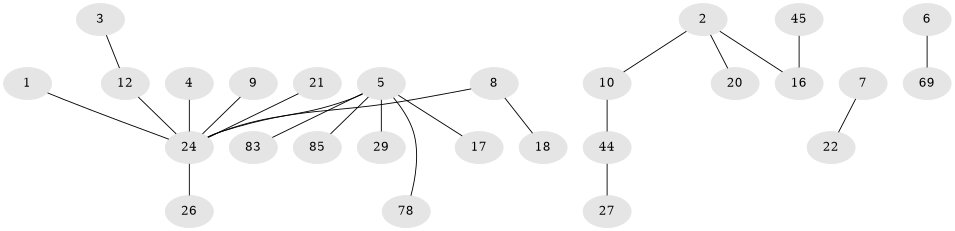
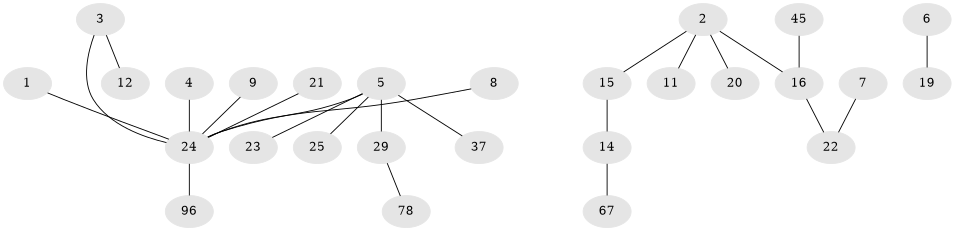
node "10": label "10" -> "15"
node "11": added
node "69": label "69" -> "19"
edge "12" -- "24": now "3" -- "24"
edge "16" -- "22": added
edge "5" -- "78": now "29" -- "78"
node "83": label "83" -> "23"
node "85": label "85" -> "25"
node "17": label "17" -> "37"
node "18": removed
node "44": label "44" -> "14"
node "26": label "26" -> "96"
node "27": label "27" -> "67"
